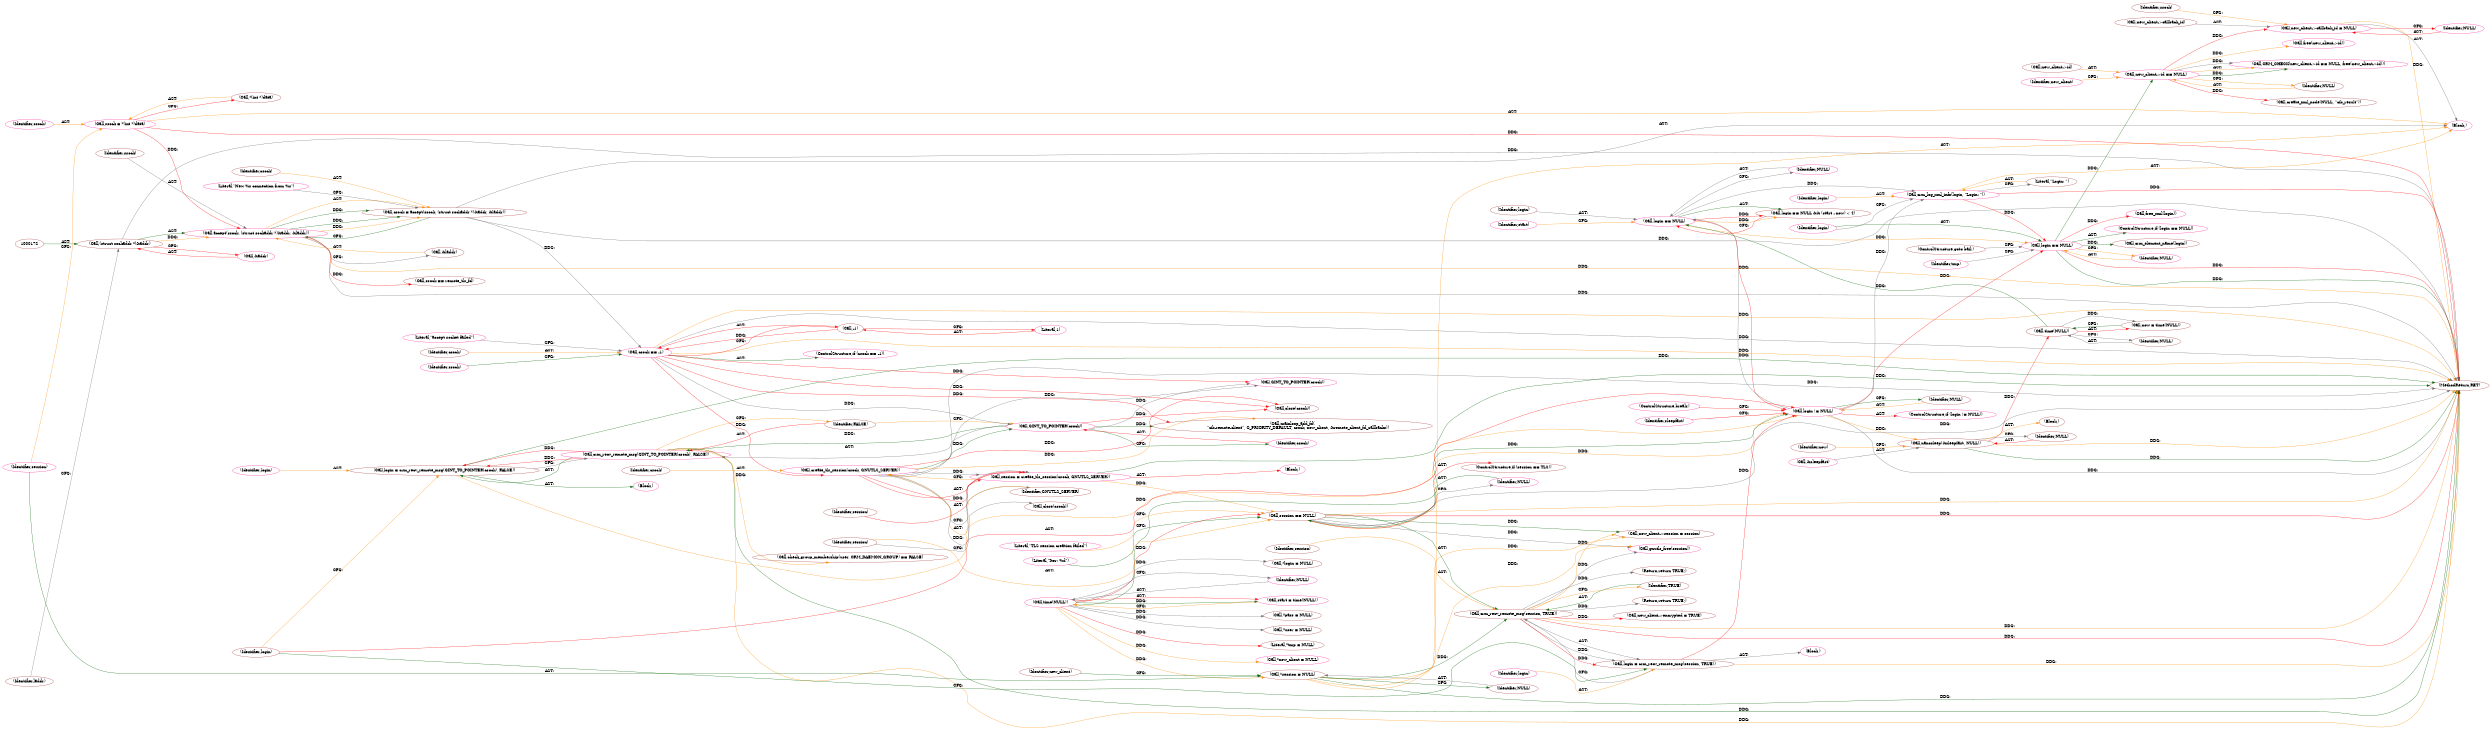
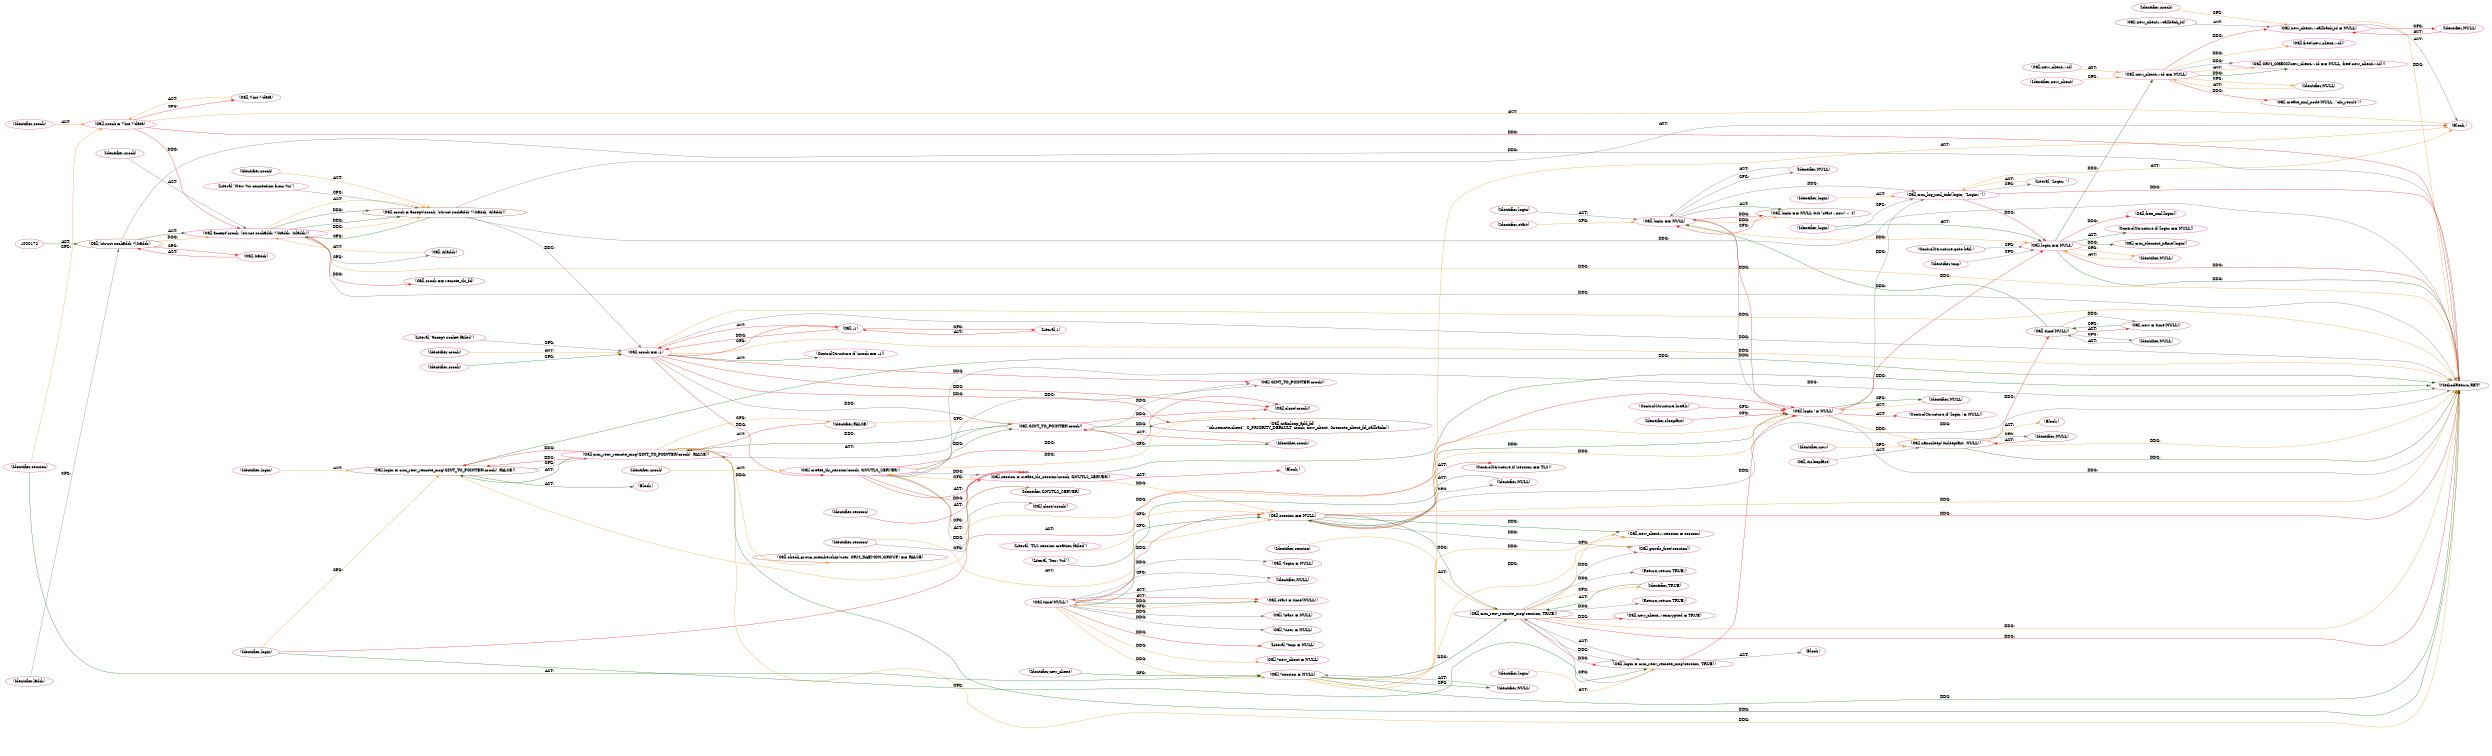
edge "(Call,crm_recv_remote_msg(session, TRUE))" -> "(Call,new_client->session = session)": label "DDG: " -> "CFG: "
edge "(Call,session == NULL)" -> "(Call,crm_recv_remote_msg(session, TRUE))": label "AST: " -> "DDG: "
edge "(Call,login = crm_recv_remote_msg(session, TRUE))" -> "(MethodReturn,RET)": removed, label "DDG:"
